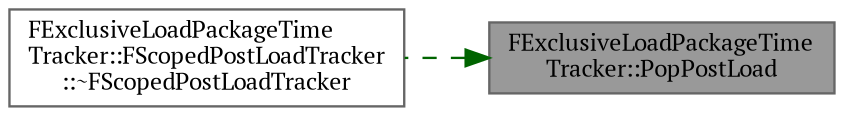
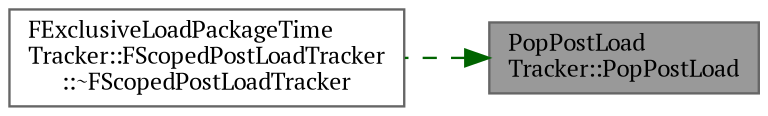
node "FExclusiveLoadPackageTime Tracker::PopPostLoad": label "FExclusiveLoadPackageTime Tracker::PopPostLoad" -> "PopPostLoad Tracker::PopPostLoad"
